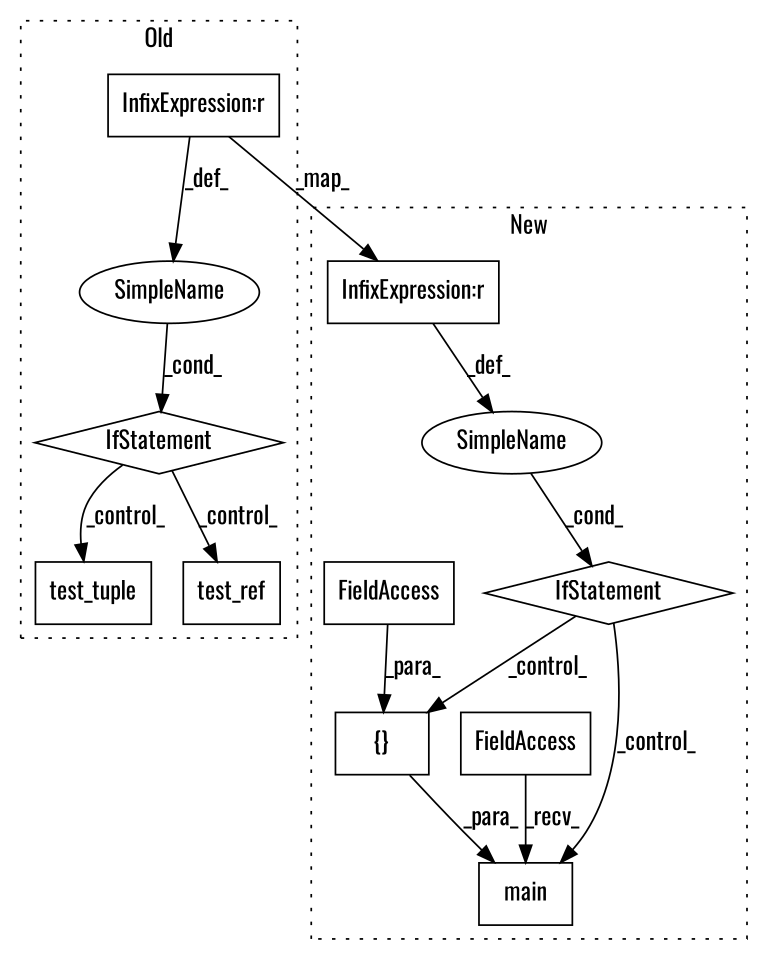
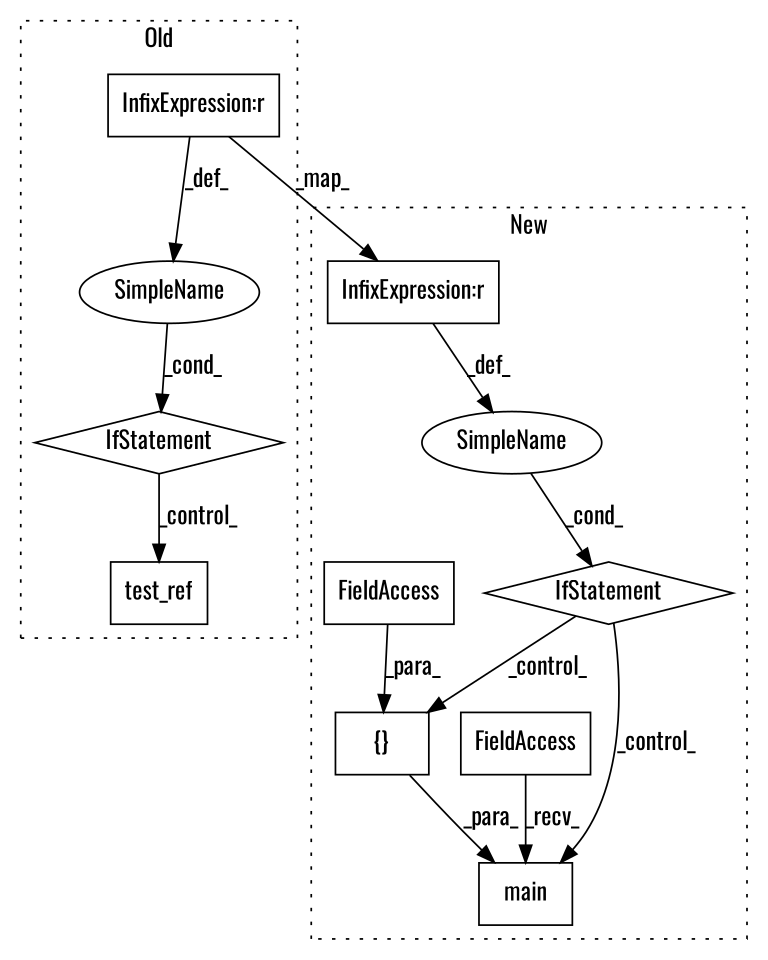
node "test_tuple": removed
